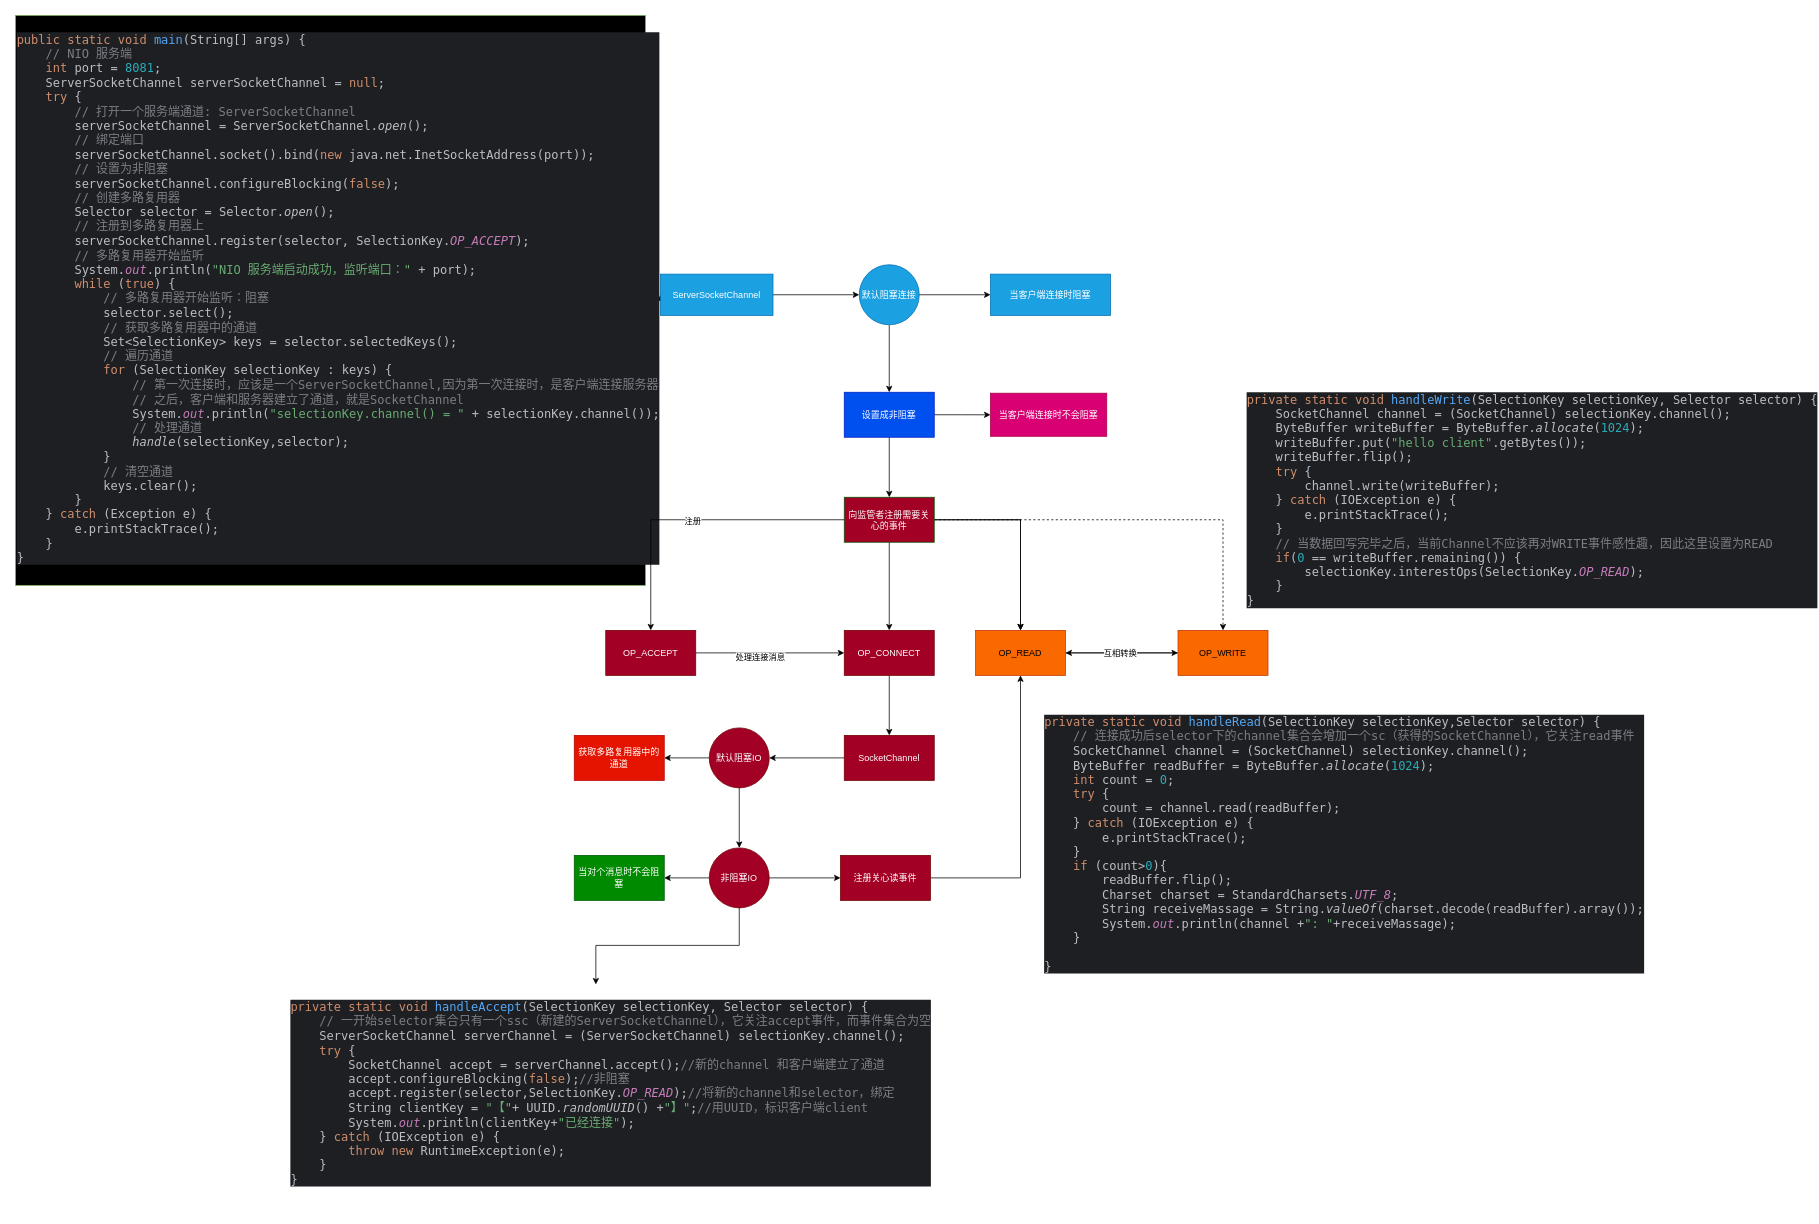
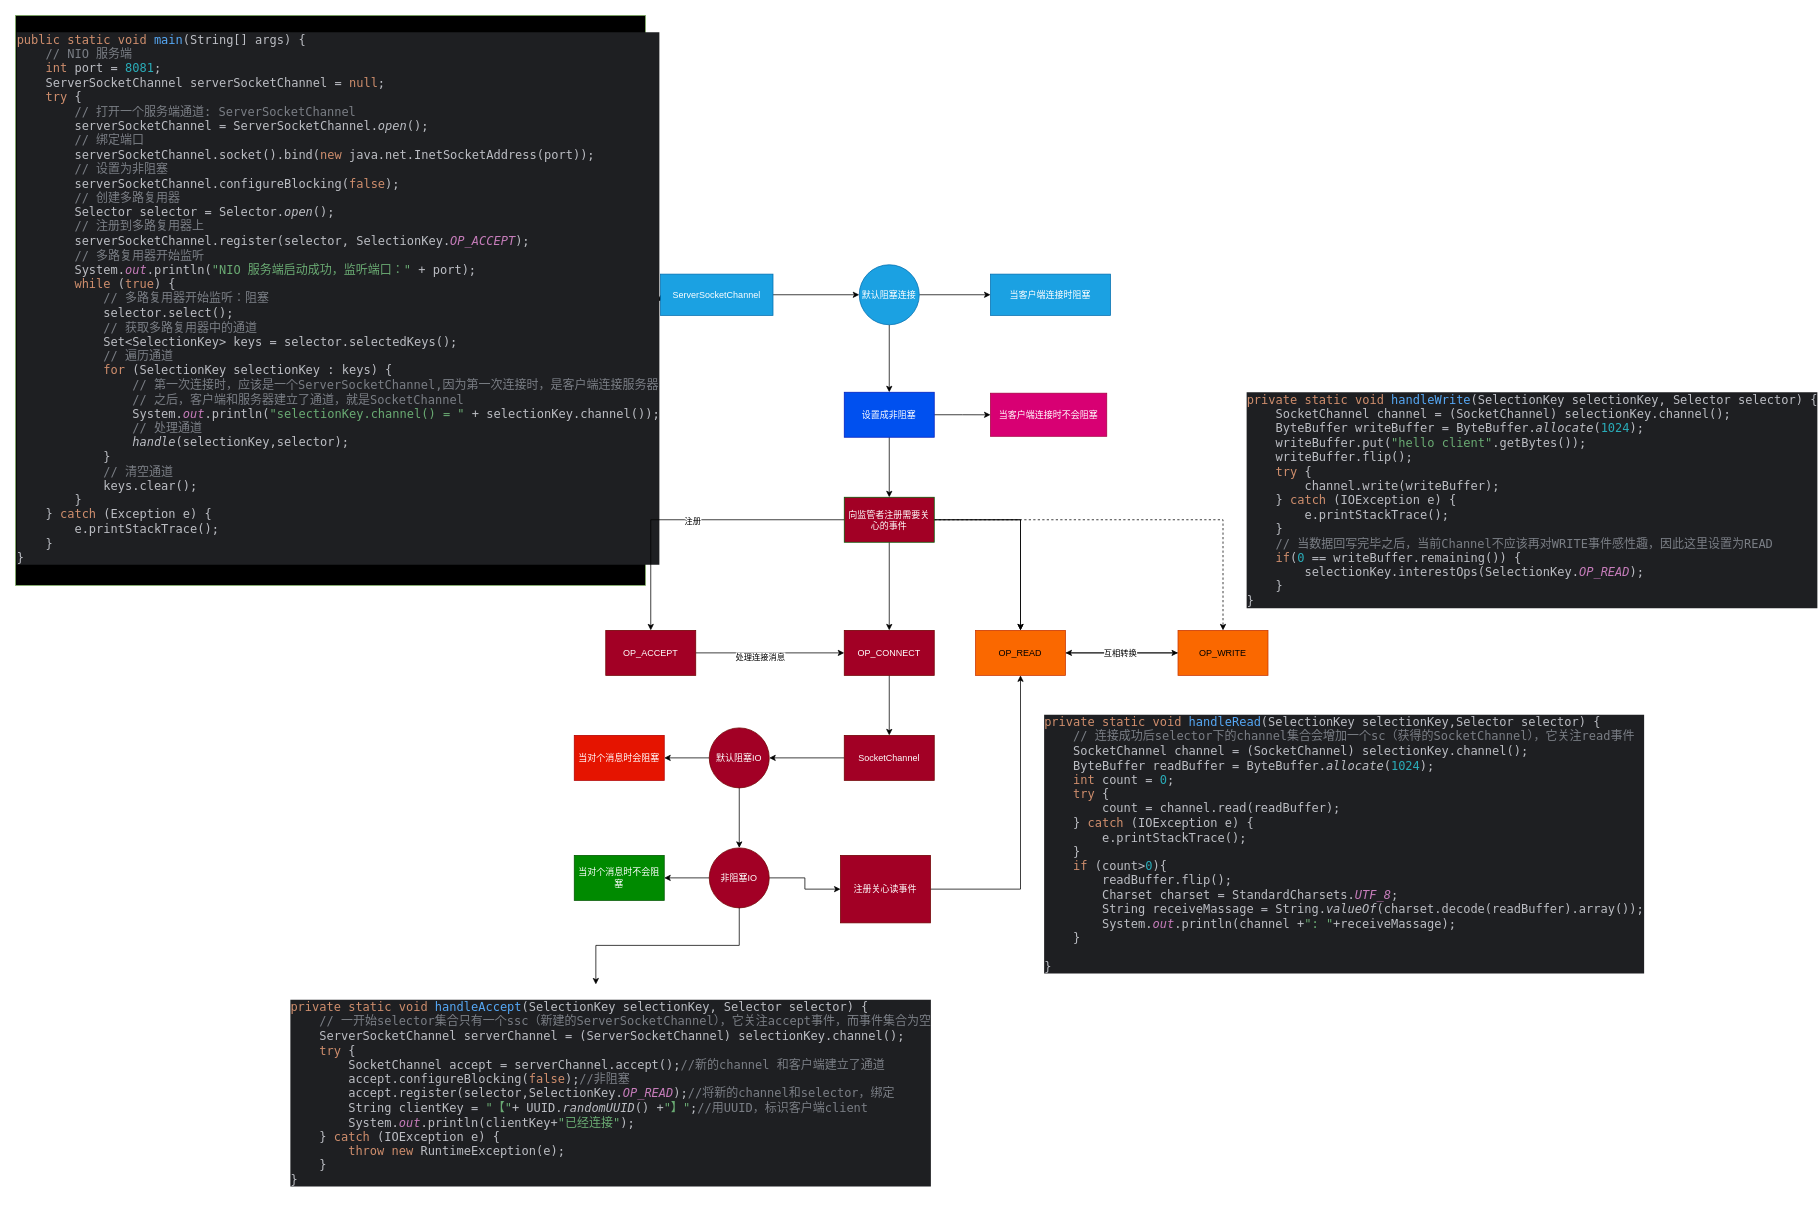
node "获取多路复用器中的通道": label "获取多路复用器中的通道" -> "当对个消息时会阻塞"
node "注册关心读事件": size 90x45 -> 90x68
